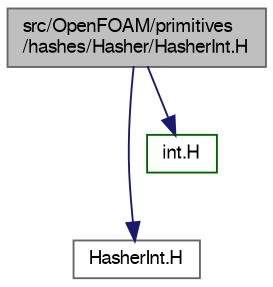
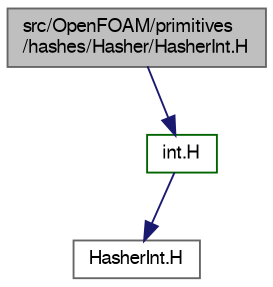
edge "src/OpenFOAM/primitives /hashes/Hasher/HasherInt.H" -> "HasherInt.H": now "int.H" -> "HasherInt.H"
